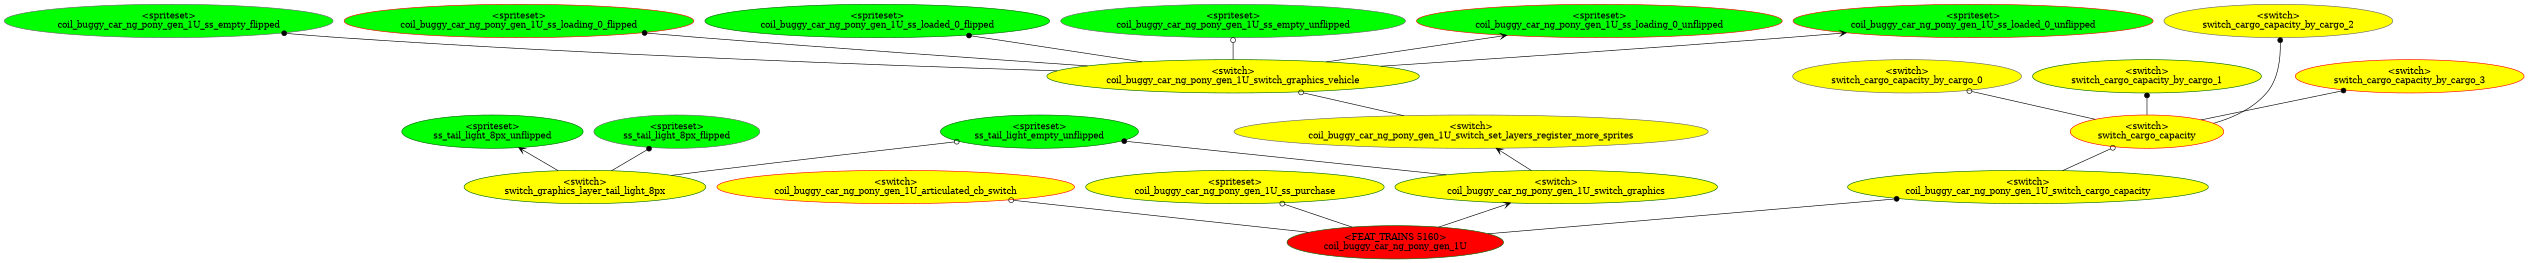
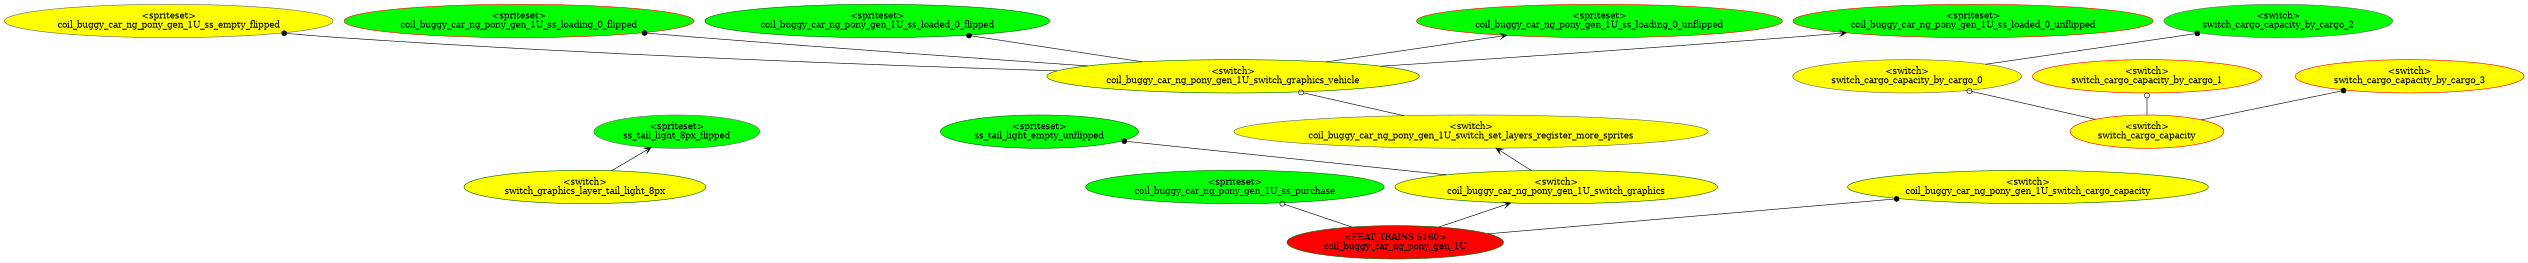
node "<spriteset> coil_buggy_car_ng_pony_gen_1U_ss_empty_flipped": fillcolor green -> yellow
node "<spriteset> coil_buggy_car_ng_pony_gen_1U_ss_empty_unflipped": removed
node "<switch> switch_cargo_capacity_by_cargo_2": fillcolor yellow -> green
node "<switch> switch_cargo_capacity_by_cargo_1": color darkgreen -> red
edge "<switch> switch_cargo_capacity" -> "<switch> switch_cargo_capacity_by_cargo_2": now "<switch> switch_cargo_capacity_by_cargo_0" -> "<switch> switch_cargo_capacity_by_cargo_2"
edge "<switch> switch_cargo_capacity" -> "<switch> switch_cargo_capacity_by_cargo_1": arrowhead dot -> odot
node "<spriteset> ss_tail_light_8px_unflipped": removed
edge "<switch> switch_graphics_layer_tail_light_8px" -> "<spriteset> ss_tail_light_empty_unflipped": removed
edge "<switch> switch_graphics_layer_tail_light_8px" -> "<spriteset> ss_tail_light_8px_flipped": arrowhead dot -> vee
edge "<switch> coil_buggy_car_ng_pony_gen_1U_switch_cargo_capacity" -> "<switch> switch_cargo_capacity": removed
node "<switch> coil_buggy_car_ng_pony_gen_1U_articulated_cb_switch": removed
node "<spriteset> coil_buggy_car_ng_pony_gen_1U_ss_purchase": fillcolor yellow -> green
